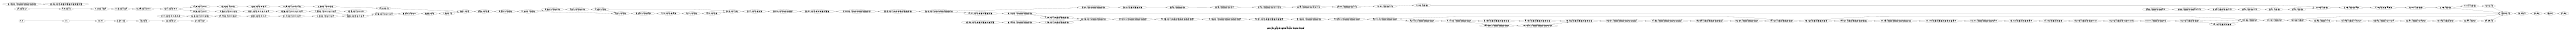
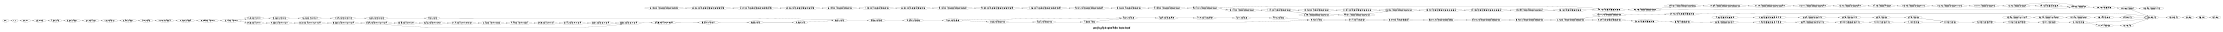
node "17, 29: 2 3 4 5 12 13 14 15": label "17, 29: 2 3 4 5 12 13 14 15" -> "17, 29: 2 3 4 5 12 43 14 15"
node "19, 31: 2 3 1 5": label "19, 31: 2 3 1 5" -> "19, 31: 2 3 4 5"
node "84, 127: 2 3 4 5 26 33 34 35 36 37 38 52 53 54 55": added
node "73, 105: 4 5 37 38 49 50": label "73, 105: 4 5 37 38 49 50" -> "73, 105: 4 5 37 35 49 50"
node "42, 63: 2 3 4 5 26 27 28": label "42, 63: 2 3 4 5 26 27 28" -> "12, 63: 2 3 4 5 26 27 28"
node "59, 86: 4 5 33 34 37 38 39 40": label "59, 86: 4 5 33 34 37 38 39 40" -> "59, 86: 4 5 33 34 37 38 32 40"
node "21, 33: 2 3 4 5 10 11 16 16": label "21, 33: 2 3 4 5 10 11 16 16" -> "21, 33: 2 3 4 5 10 11 16 17"
node "52, 210: 2 3 4 5 26 31 32 33 34": label "52, 210: 2 3 4 5 26 31 32 33 34" -> "52, 210: 2 3 4 5 26 31 35 33 34"
node "54, 212: 2 3 4 5 26 31 32 33 34 35 36 37 37": label "54, 212: 2 3 4 5 26 31 32 33 34 35 36 37 37" -> "54, 212: 2 3 4 5 26 31 32 33 34 35 36 37 38"
node "34, 53: 2 3 4 5 16 17 18 19": label "34, 53: 2 3 4 5 16 17 18 19" -> "34, 53: 2 3 4 5 16 17 88 19"
node "131, 205: 4 7": label "131, 205: 4 7" -> "131, 205: 4 5"
node "81, 121: 2 3 4 5 26 33 34 35 36 37 38": removed
node "7, 8: 2 3 4 5 6 7": added
node "98, 150: 4 5 33 34 35 36 37 38 60 61 62": label "98, 150: 4 5 33 34 35 36 37 38 60 61 62" -> "98, 150: 4 5 33 38 35 36 37 38 60 61 62"
node "114, 173: 4 5 33 34 37 38 60": label "114, 173: 4 5 33 34 37 38 60" -> "114, 173: 4 5 33 34 97 38 60"
node "116, 176: 4 5 33 34 37 18 60 71 72 73": label "116, 176: 4 5 33 34 37 18 60 71 72 73" -> "116, 176: 4 5 33 34 37 38 60 71 72 73"
node "124, 195: 4 5 33 34 74 75 76 77": removed
node "26, 46: 2 3 4 5 10 11 20 21": added
node "119, 184: 4 5 33 34 37 38 60": label "119, 184: 4 5 33 34 37 38 60" -> "119, 184: 4 5 33 34 37 38 20"
